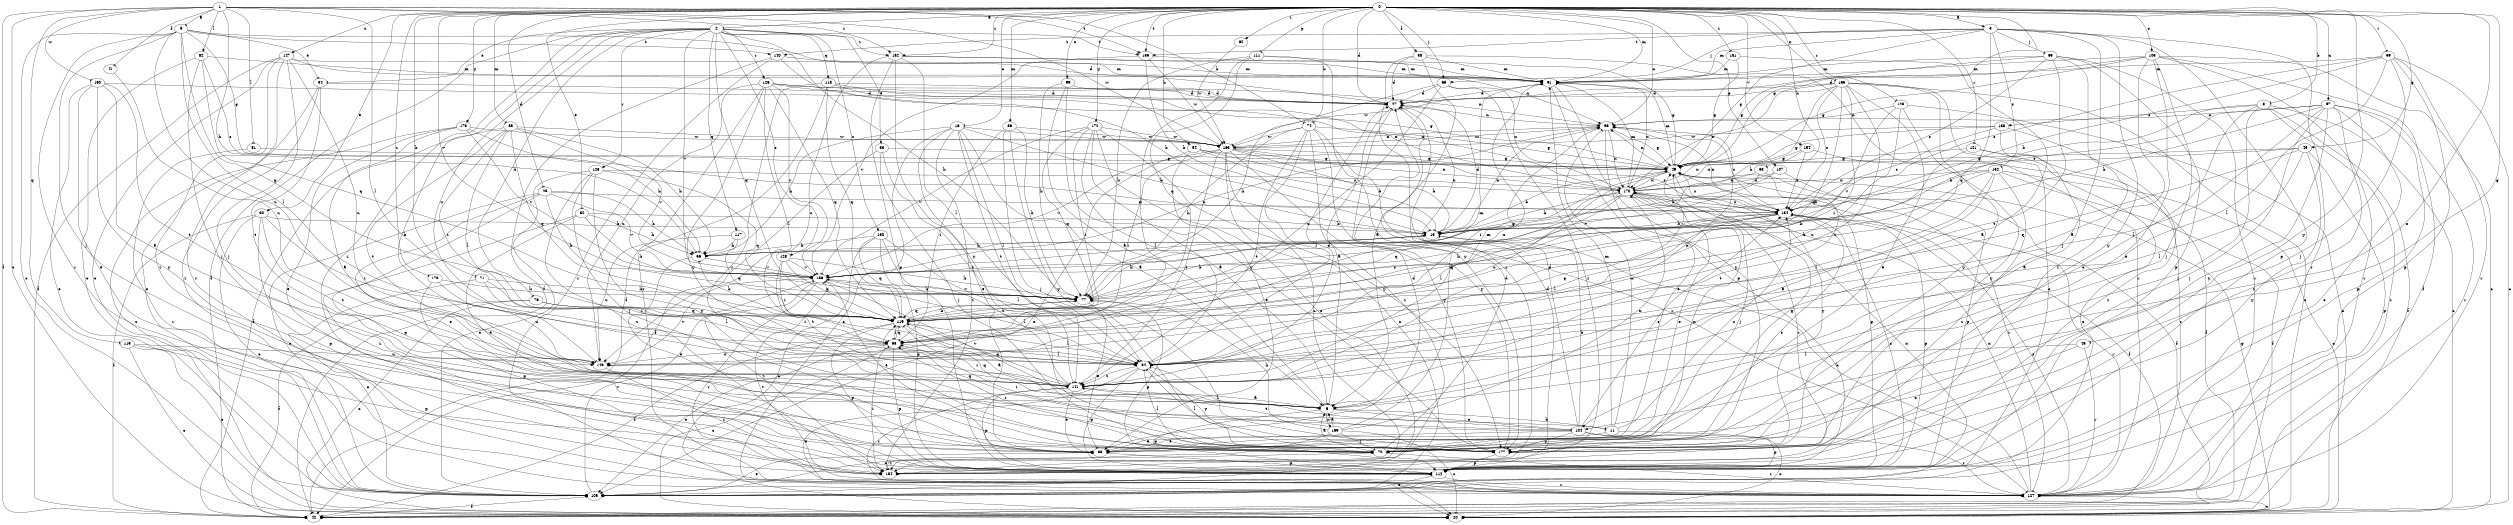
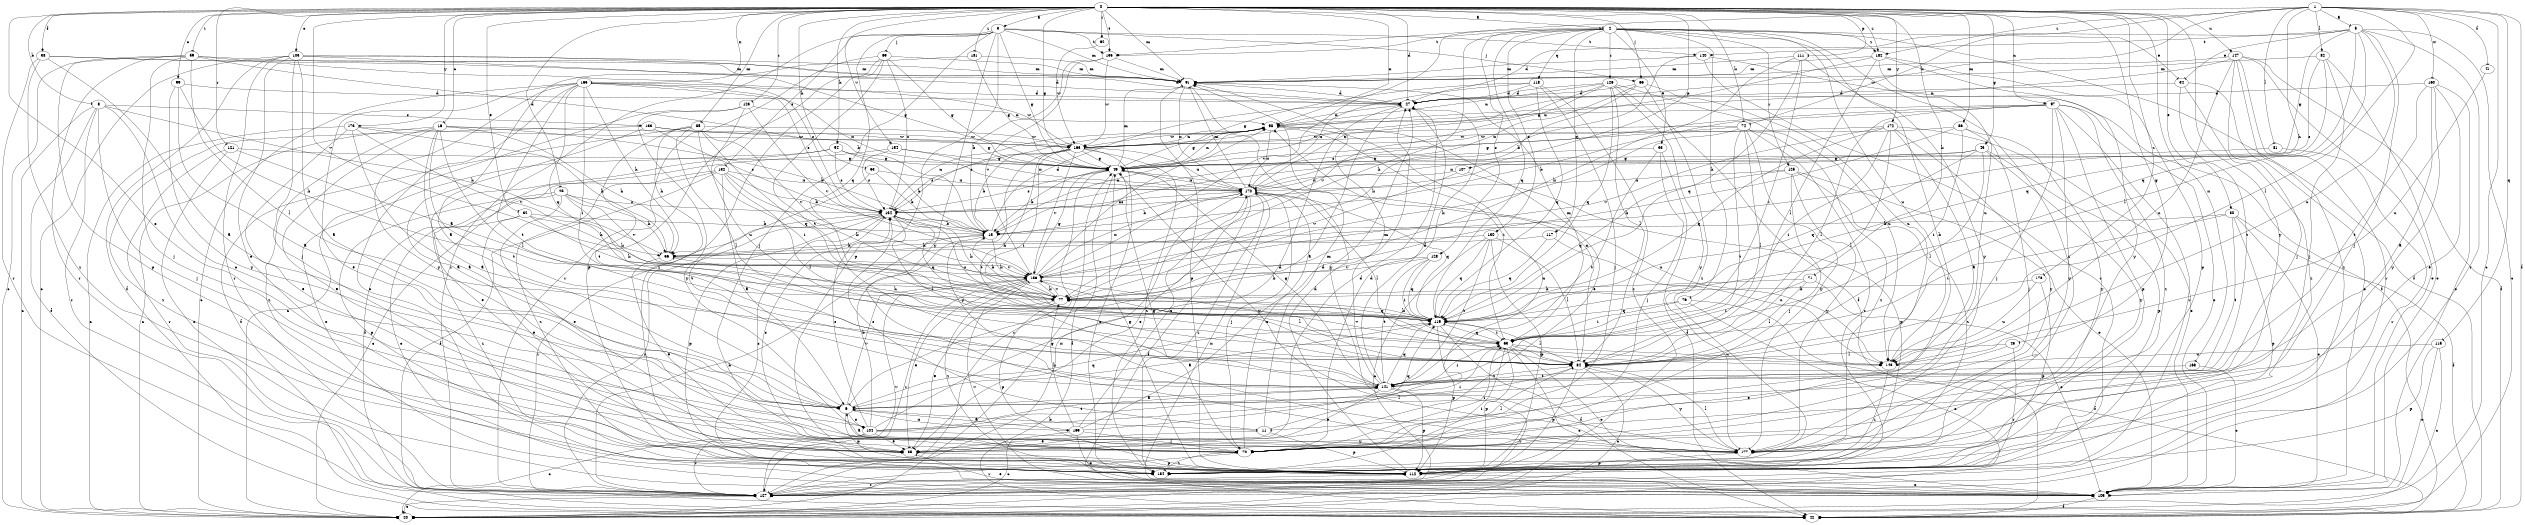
edge "121" -> "77": label "k" -> "a"
node "168": added
